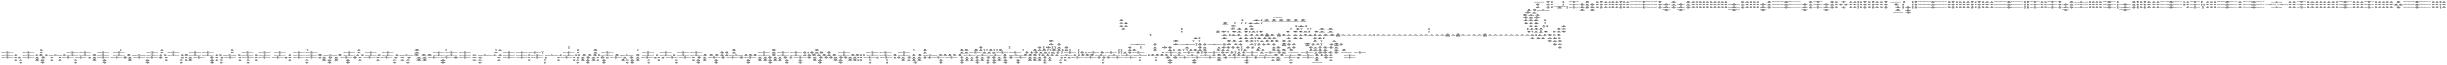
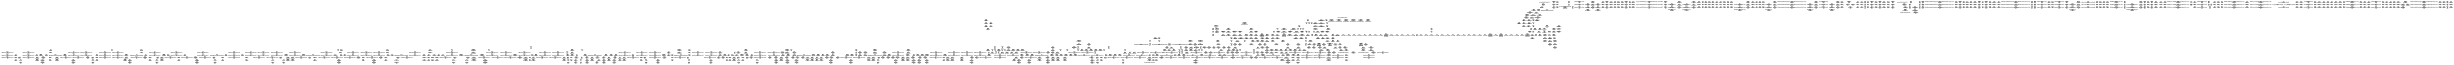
node "CE0x48a4f70": removed
